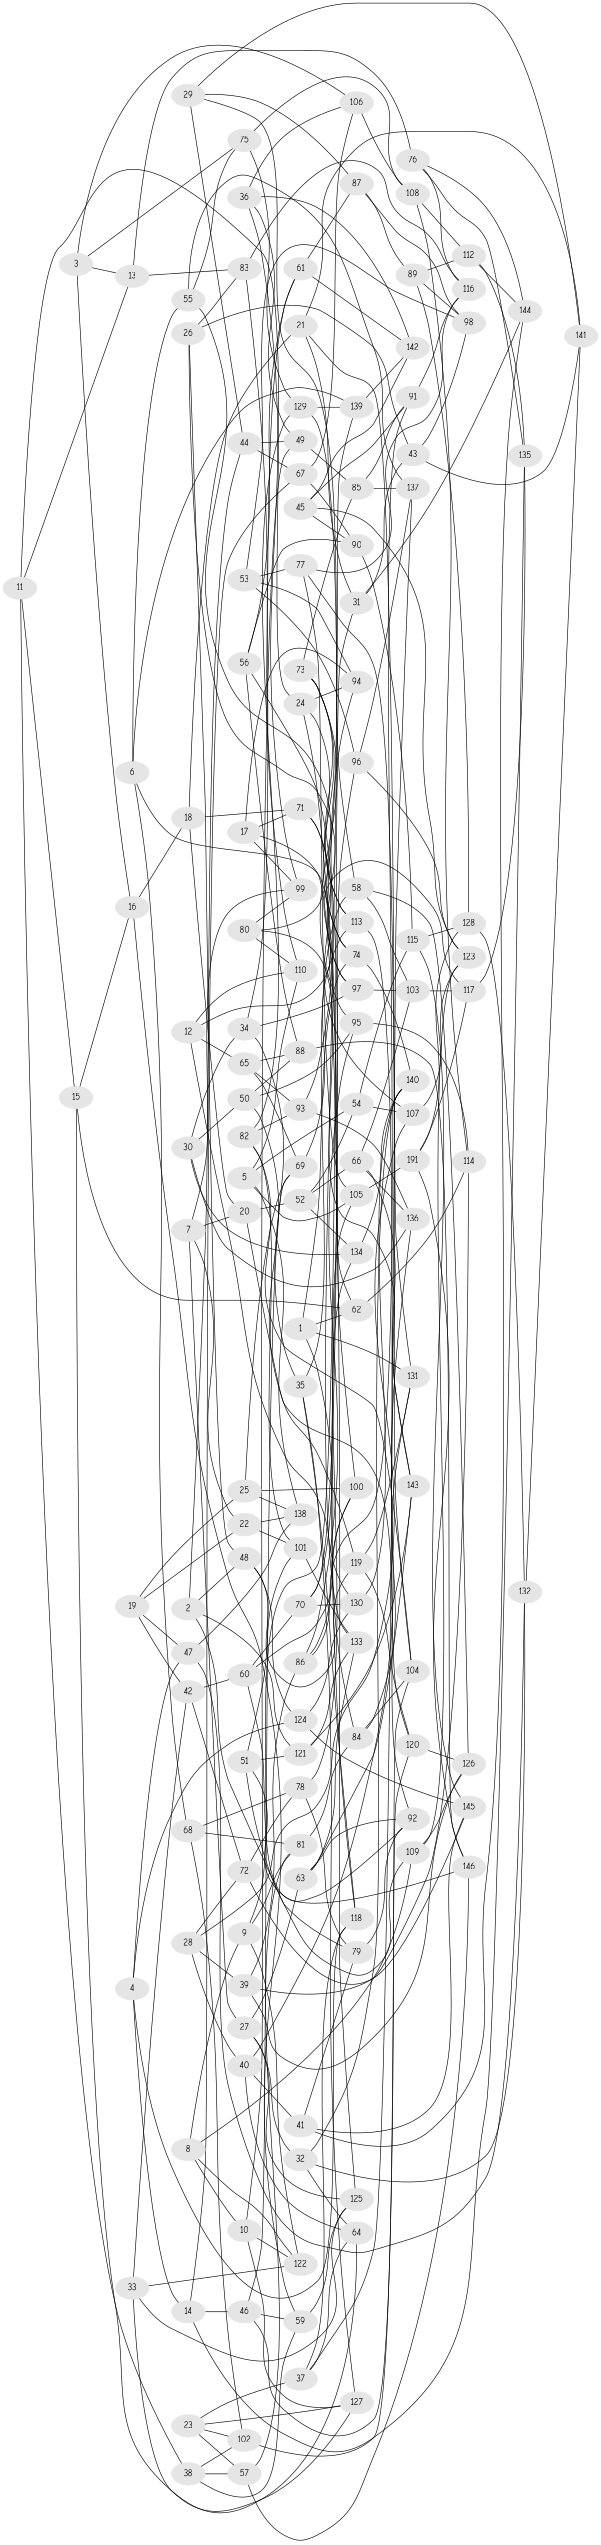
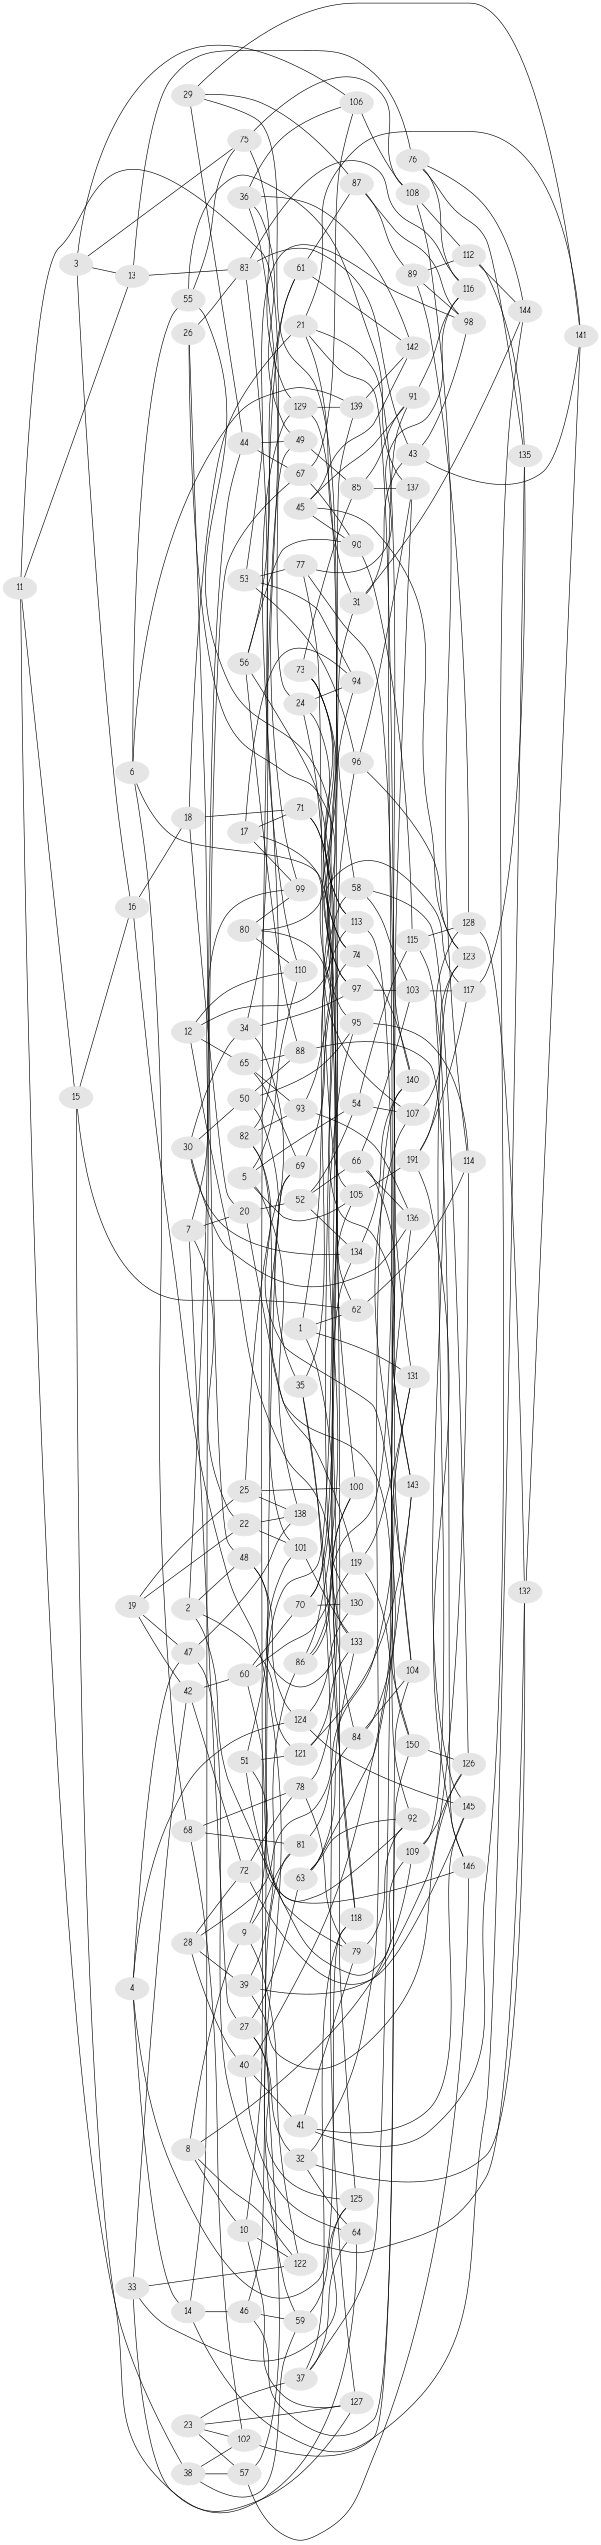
edge "26" -- "43": now "83" -- "43"
edge "140" -- "130": now "140" -- "21"
node "120": label "120" -> "150"
